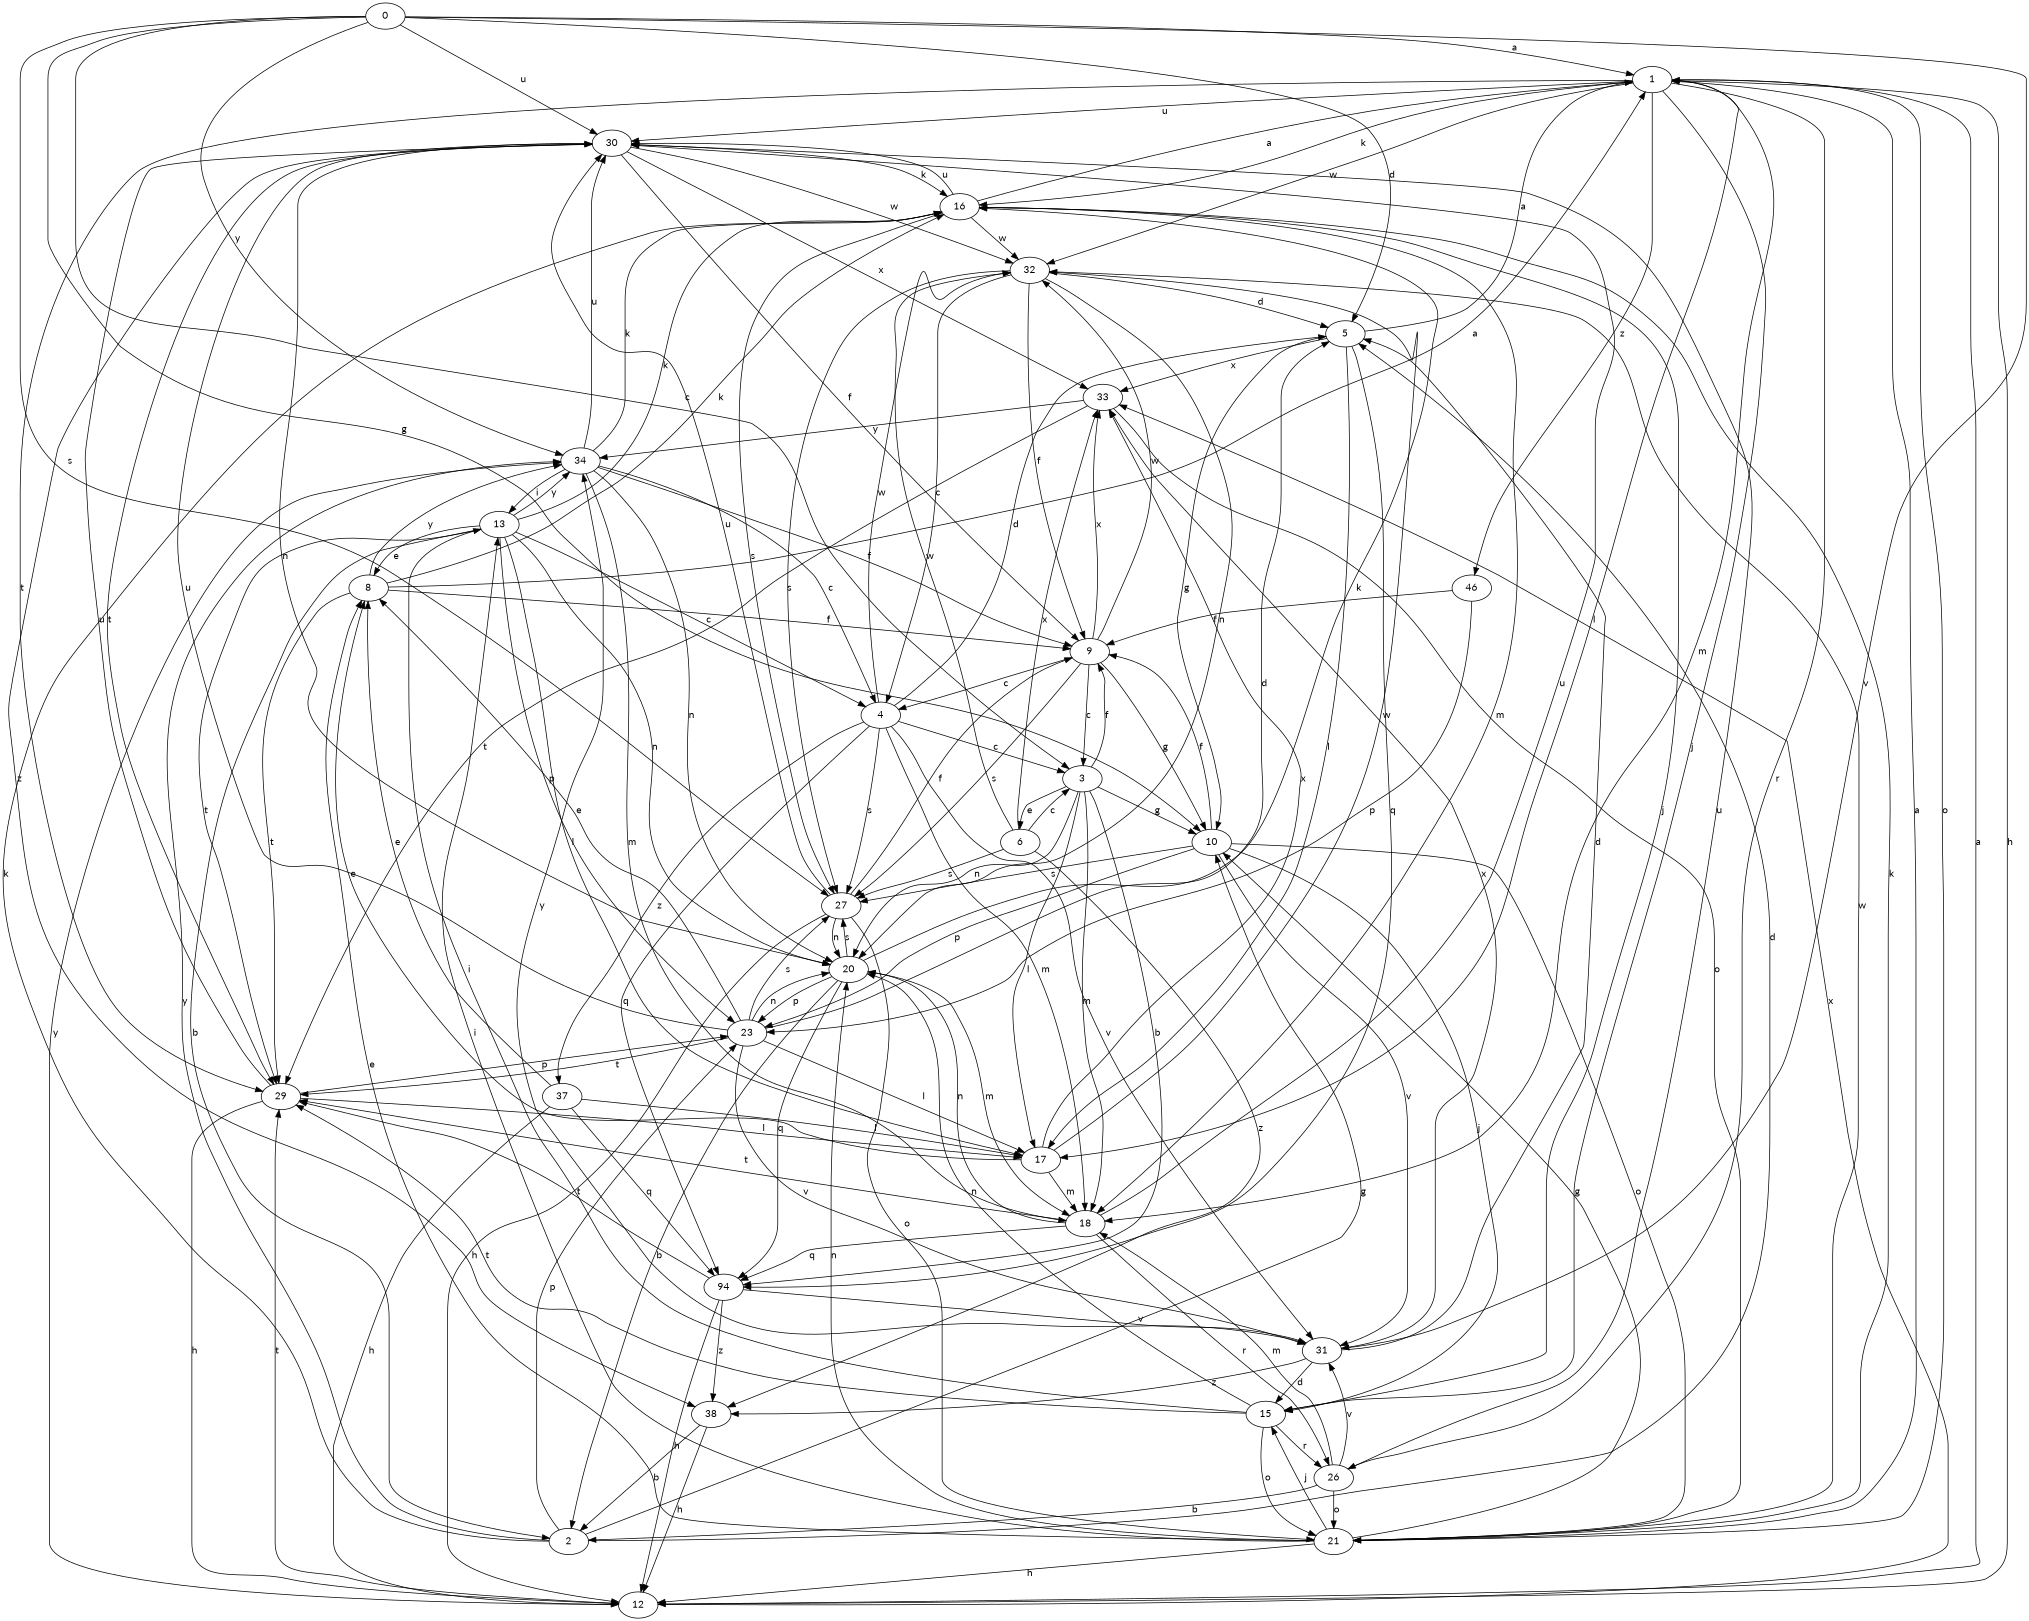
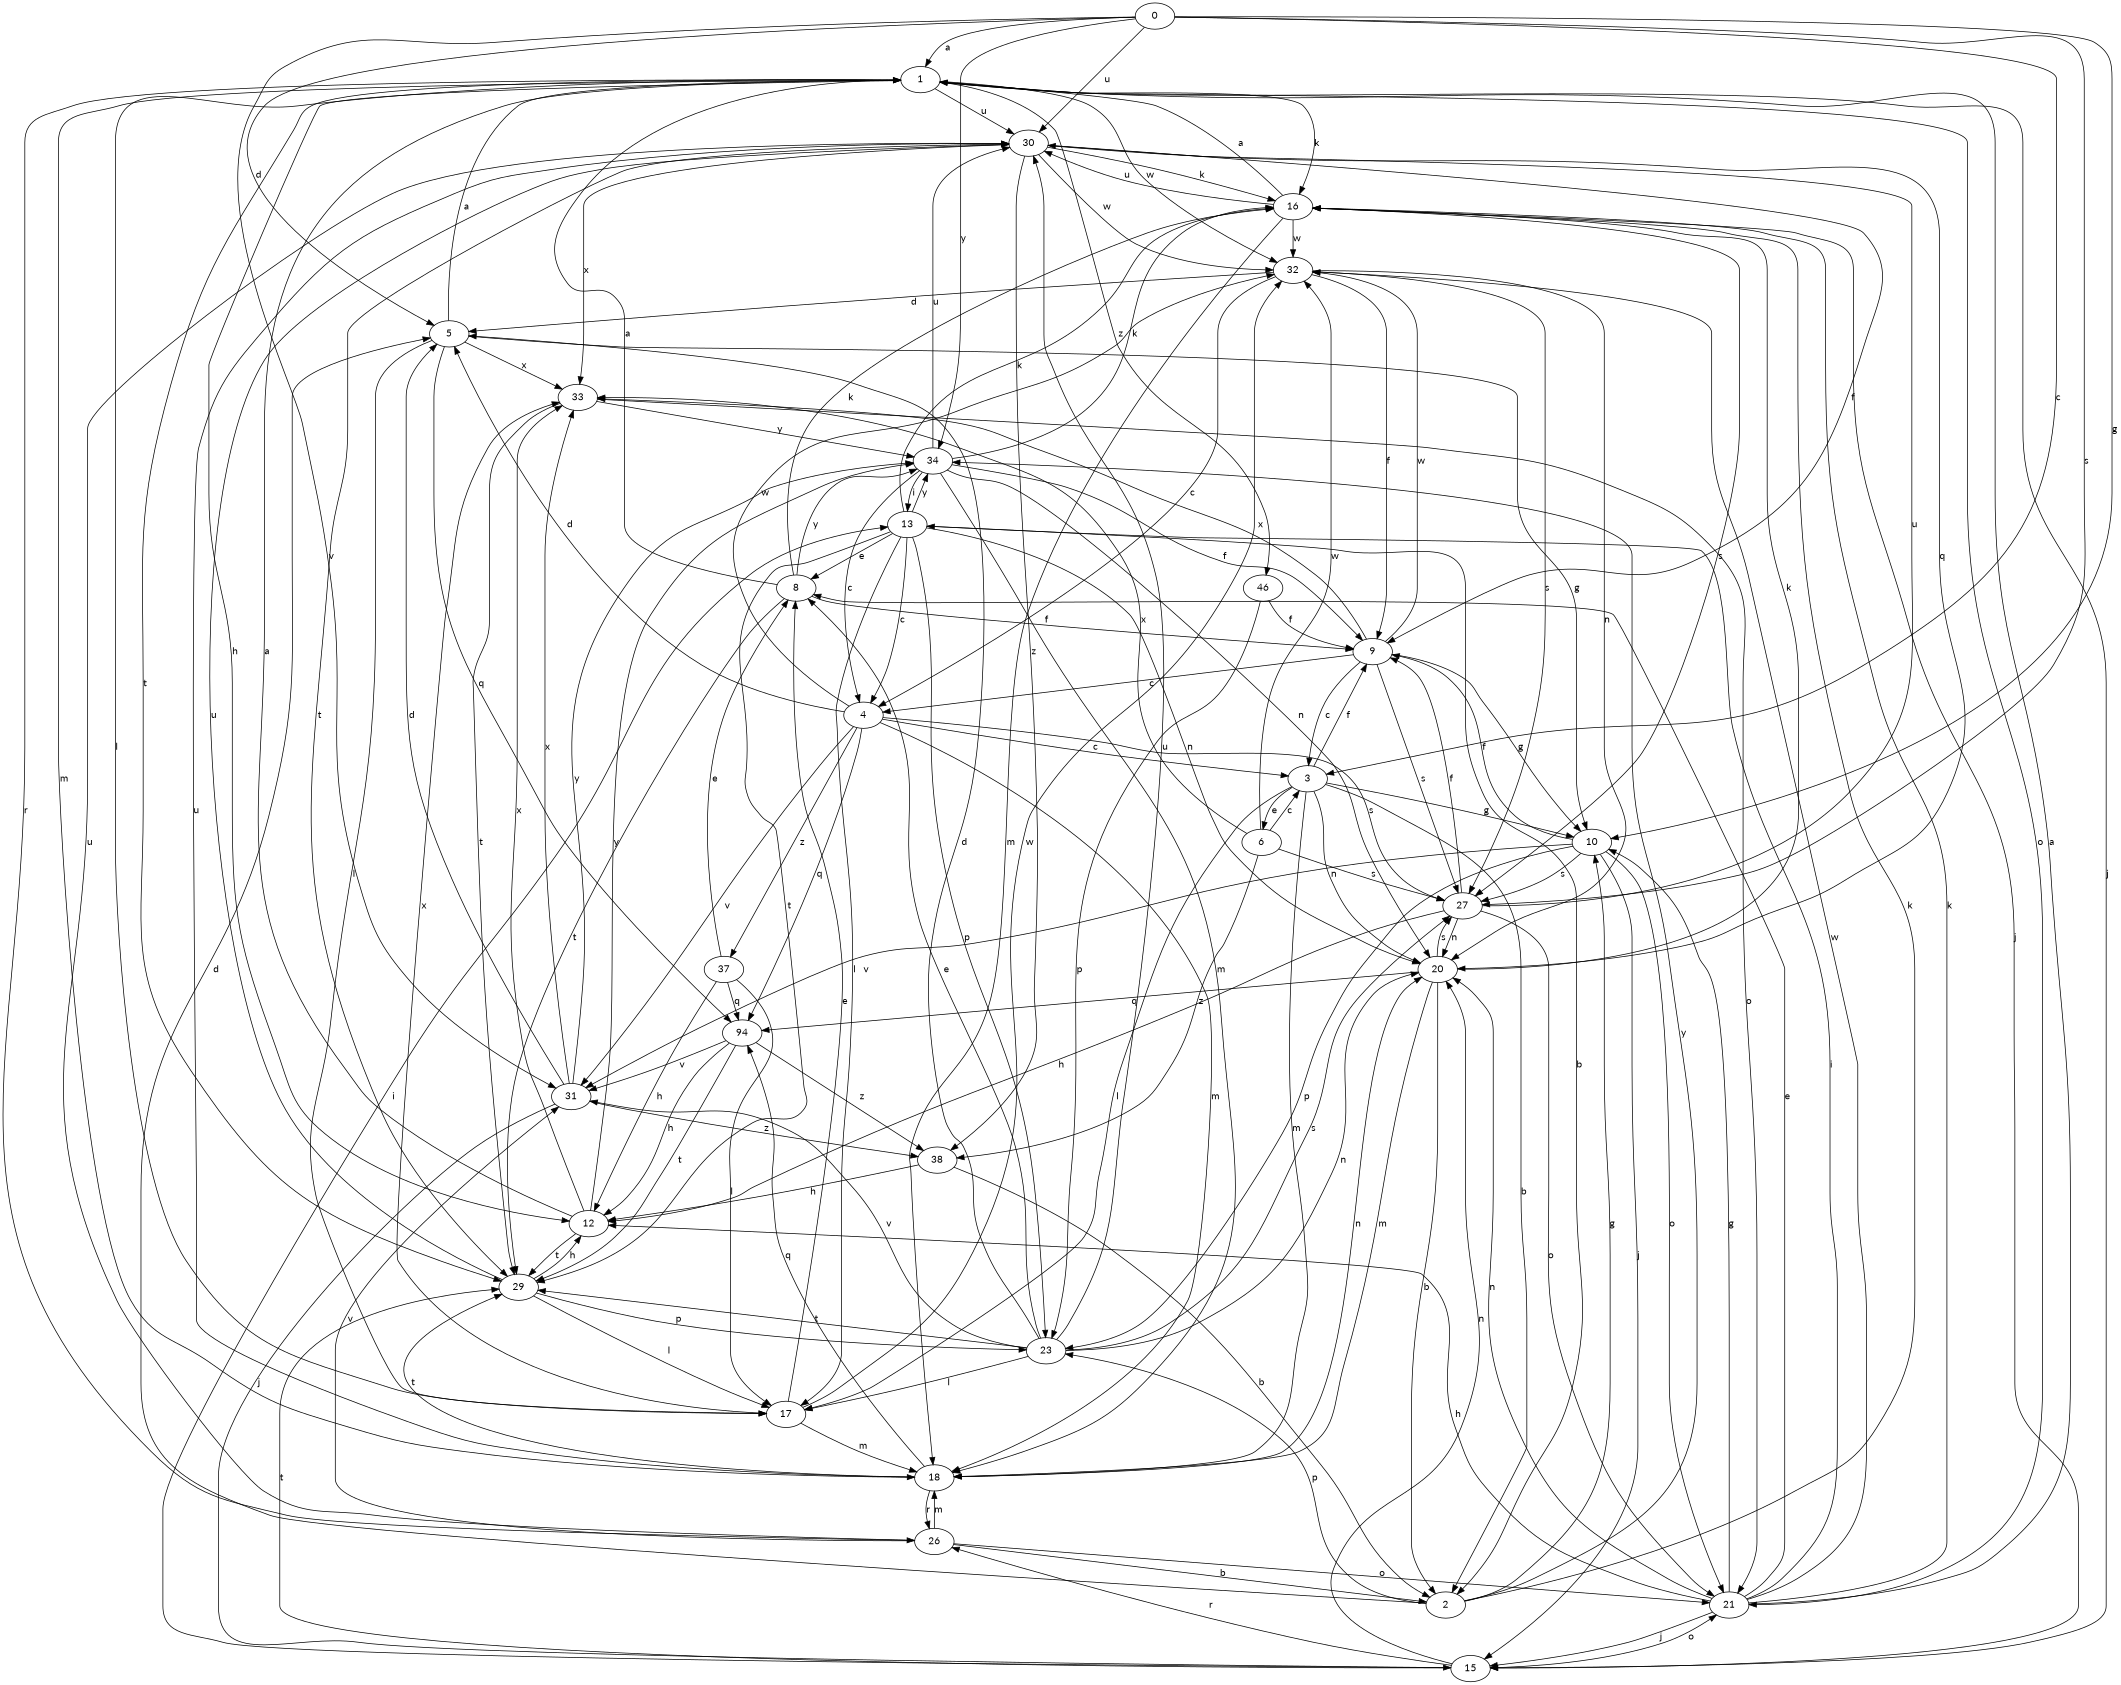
edge "30" -> "20": label "n" -> "q"
edge "20" -> "23": removed, label "p"
edge "3" -> "94": now "3" -> "2"
edge "31" -> "15": label "d" -> "j"
